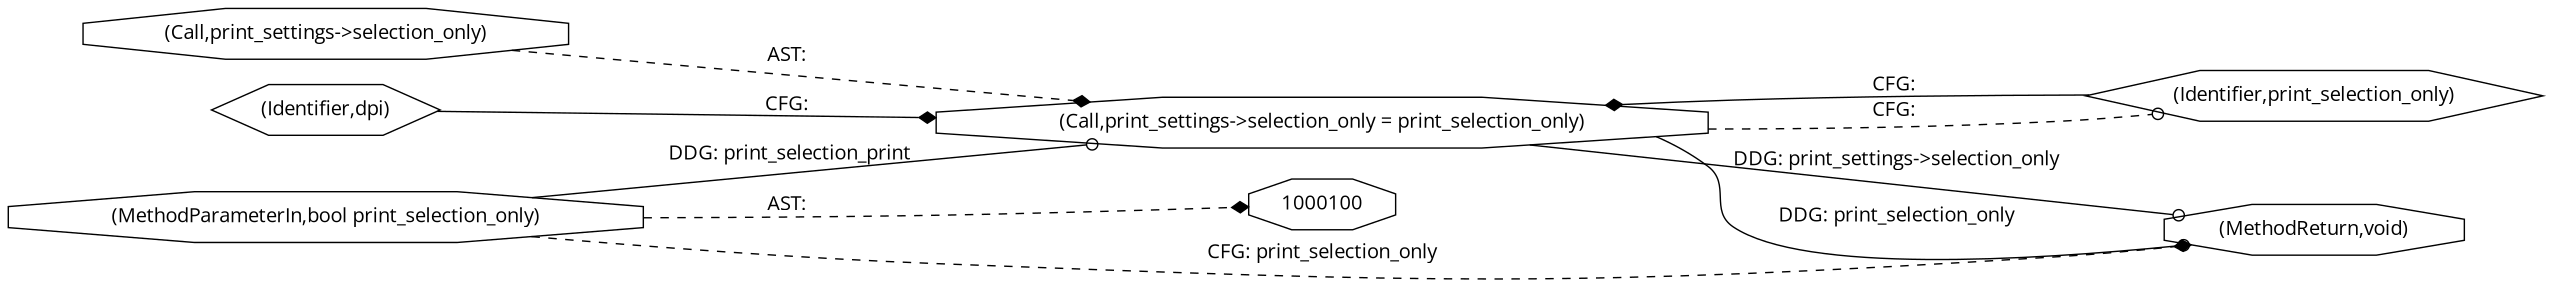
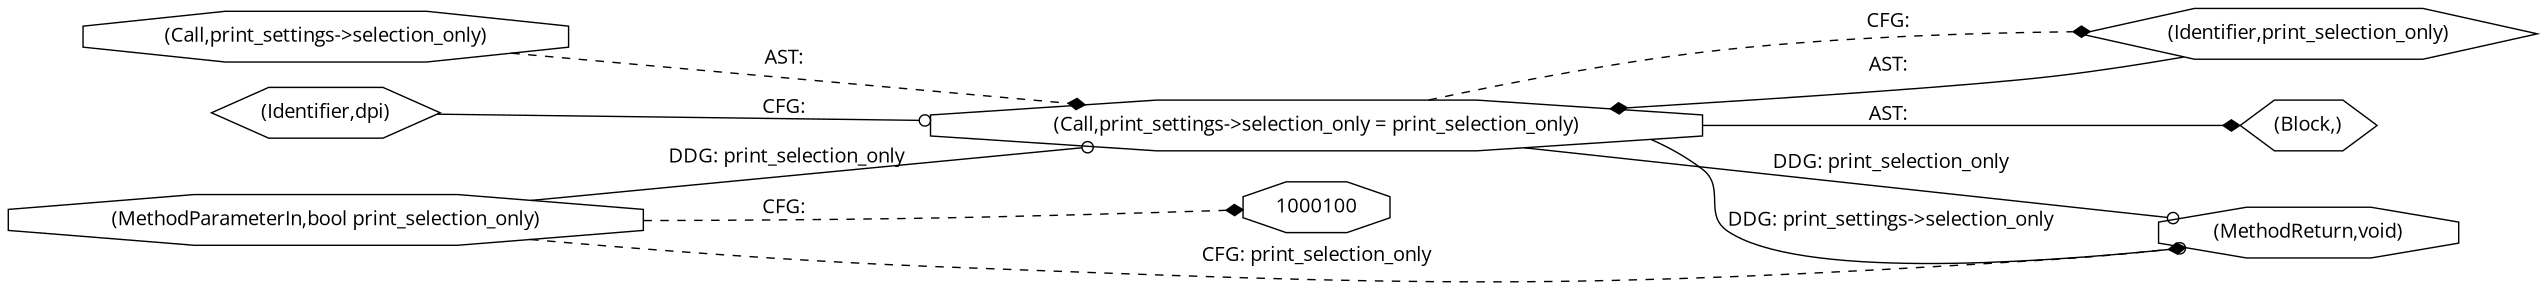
edge "(Identifier,print_selection_only)" -> "(Call,print_settings->selection_only = print_selection_only)": label "CFG: " -> "AST: "
edge "(Identifier,dpi)" -> "(Call,print_settings->selection_only = print_selection_only)": arrowhead diamond -> odot
node "(Block,)": added
edge "(Call,print_settings->selection_only = print_selection_only)" -> "(Identifier,print_selection_only)": arrowhead odot -> diamond
edge "(MethodParameterIn,bool print_selection_only)" -> "(Call,print_settings->selection_only = print_selection_only)": label "DDG: print_selection_print" -> "DDG: print_selection_only"
edge "(MethodParameterIn,bool print_selection_only)" -> "1000100": label "AST: " -> "CFG: "
